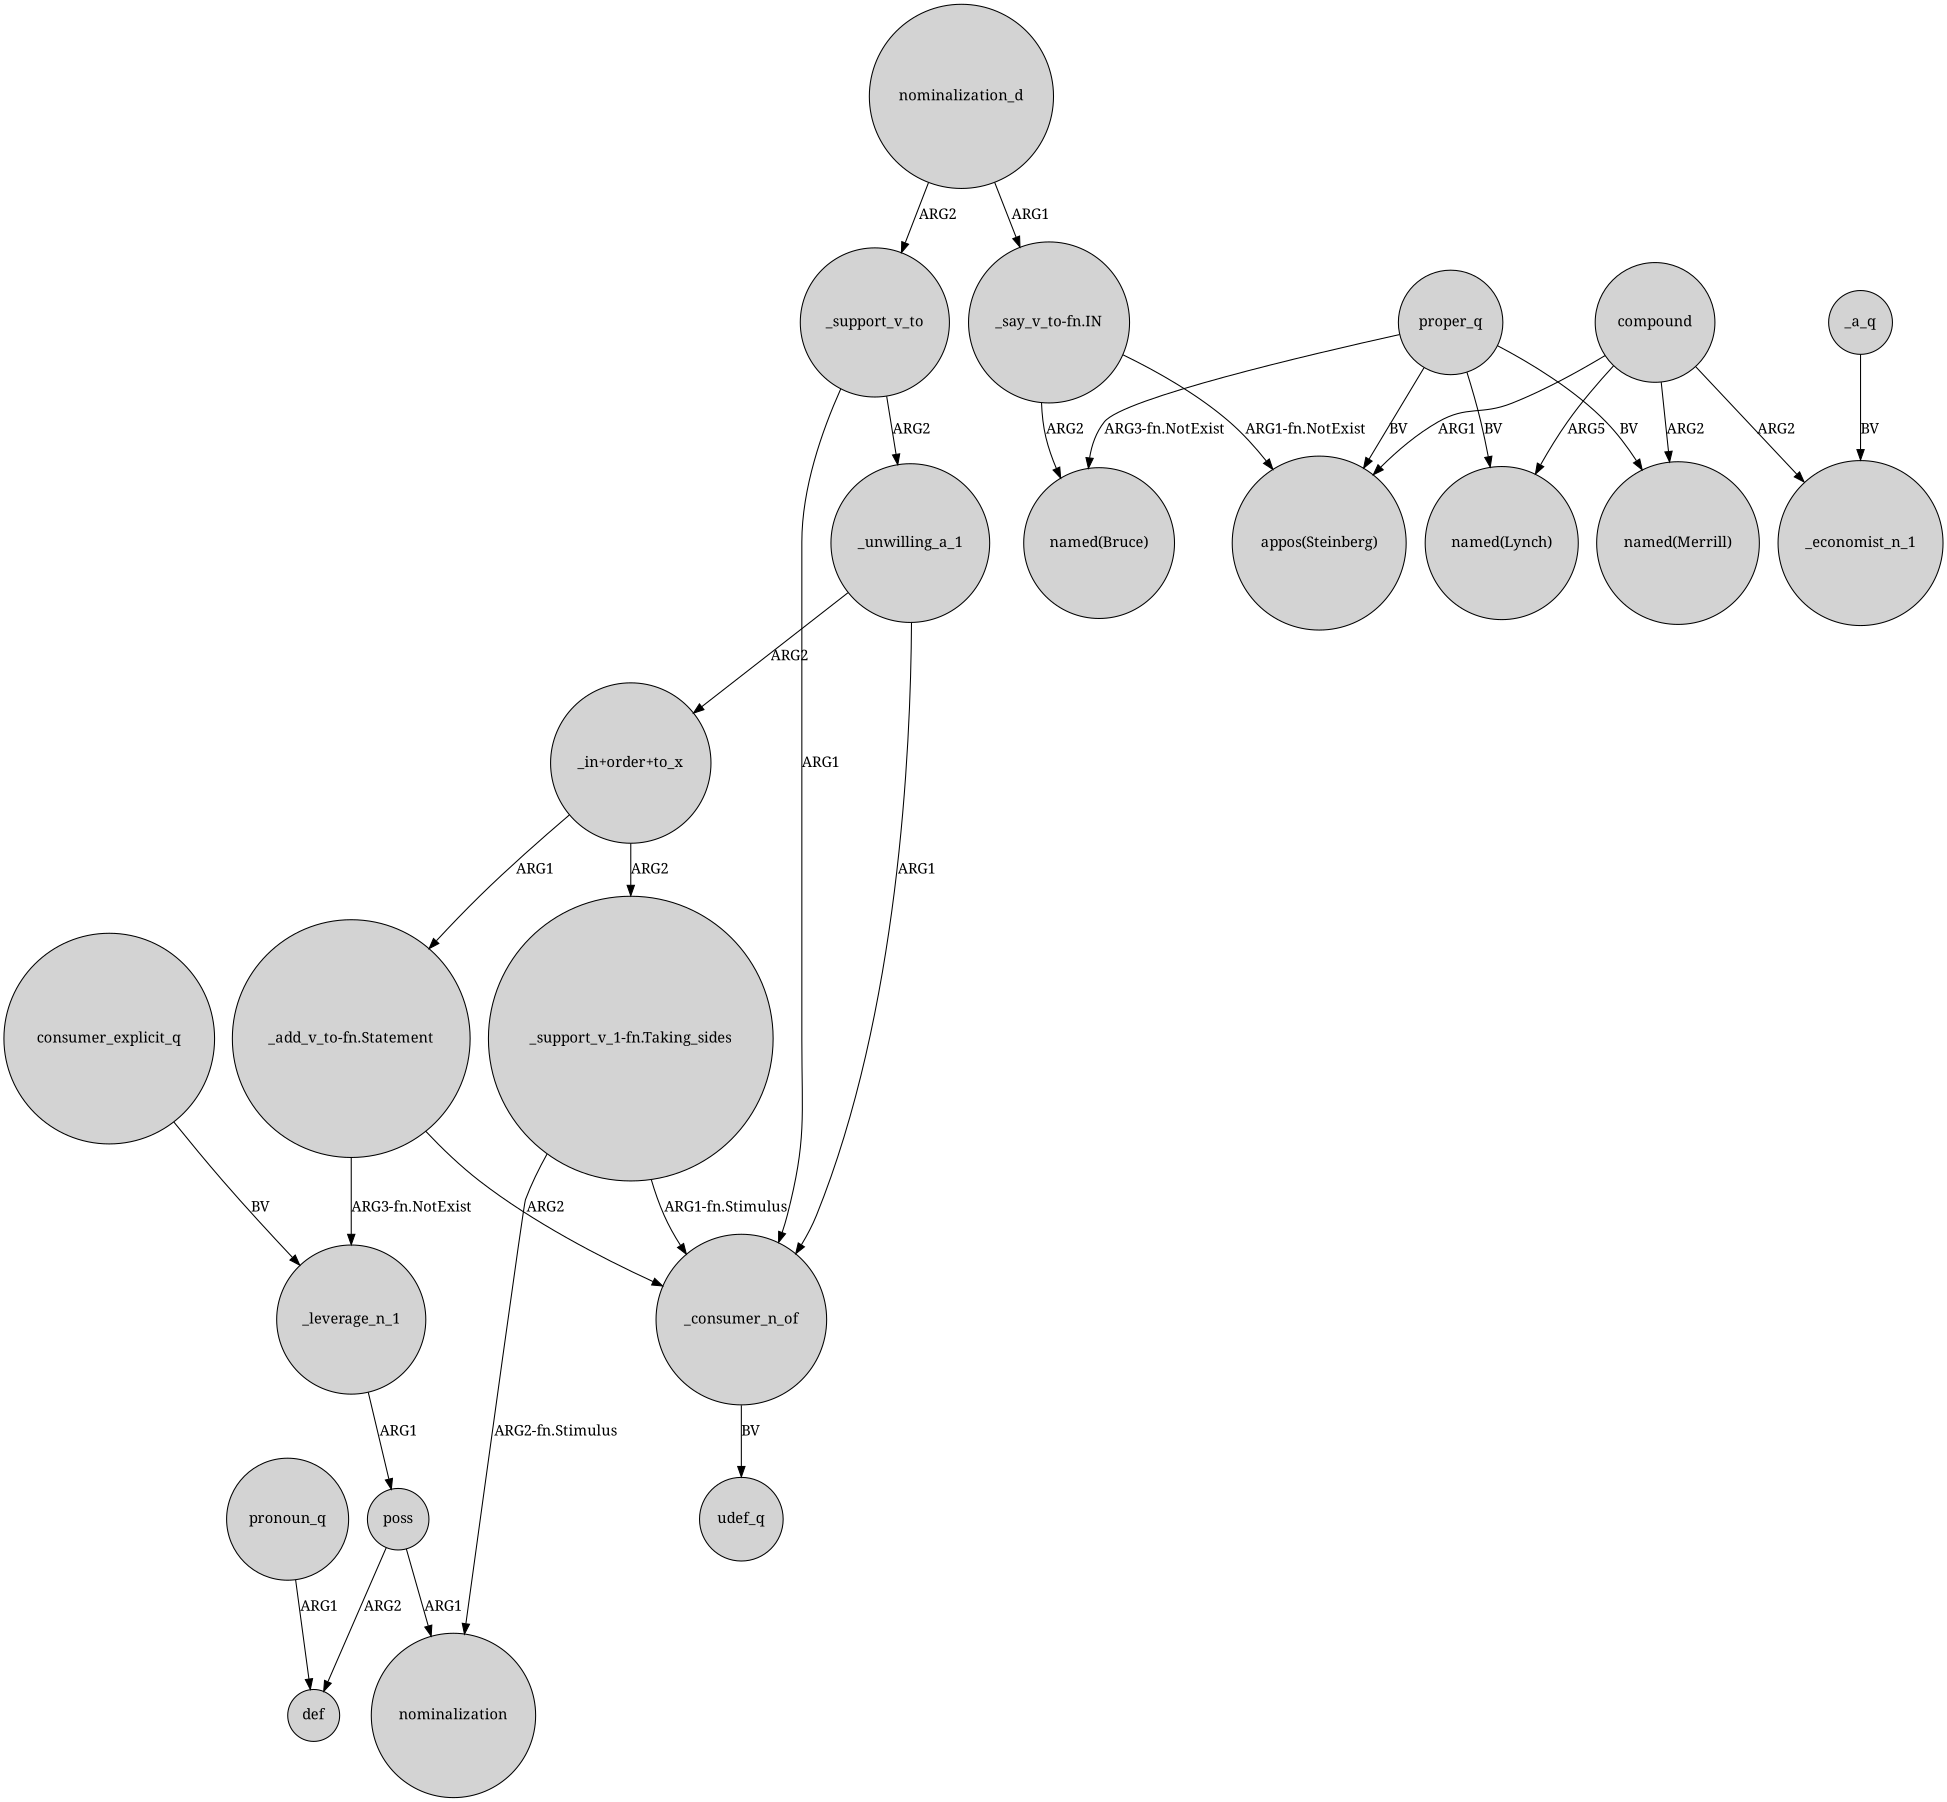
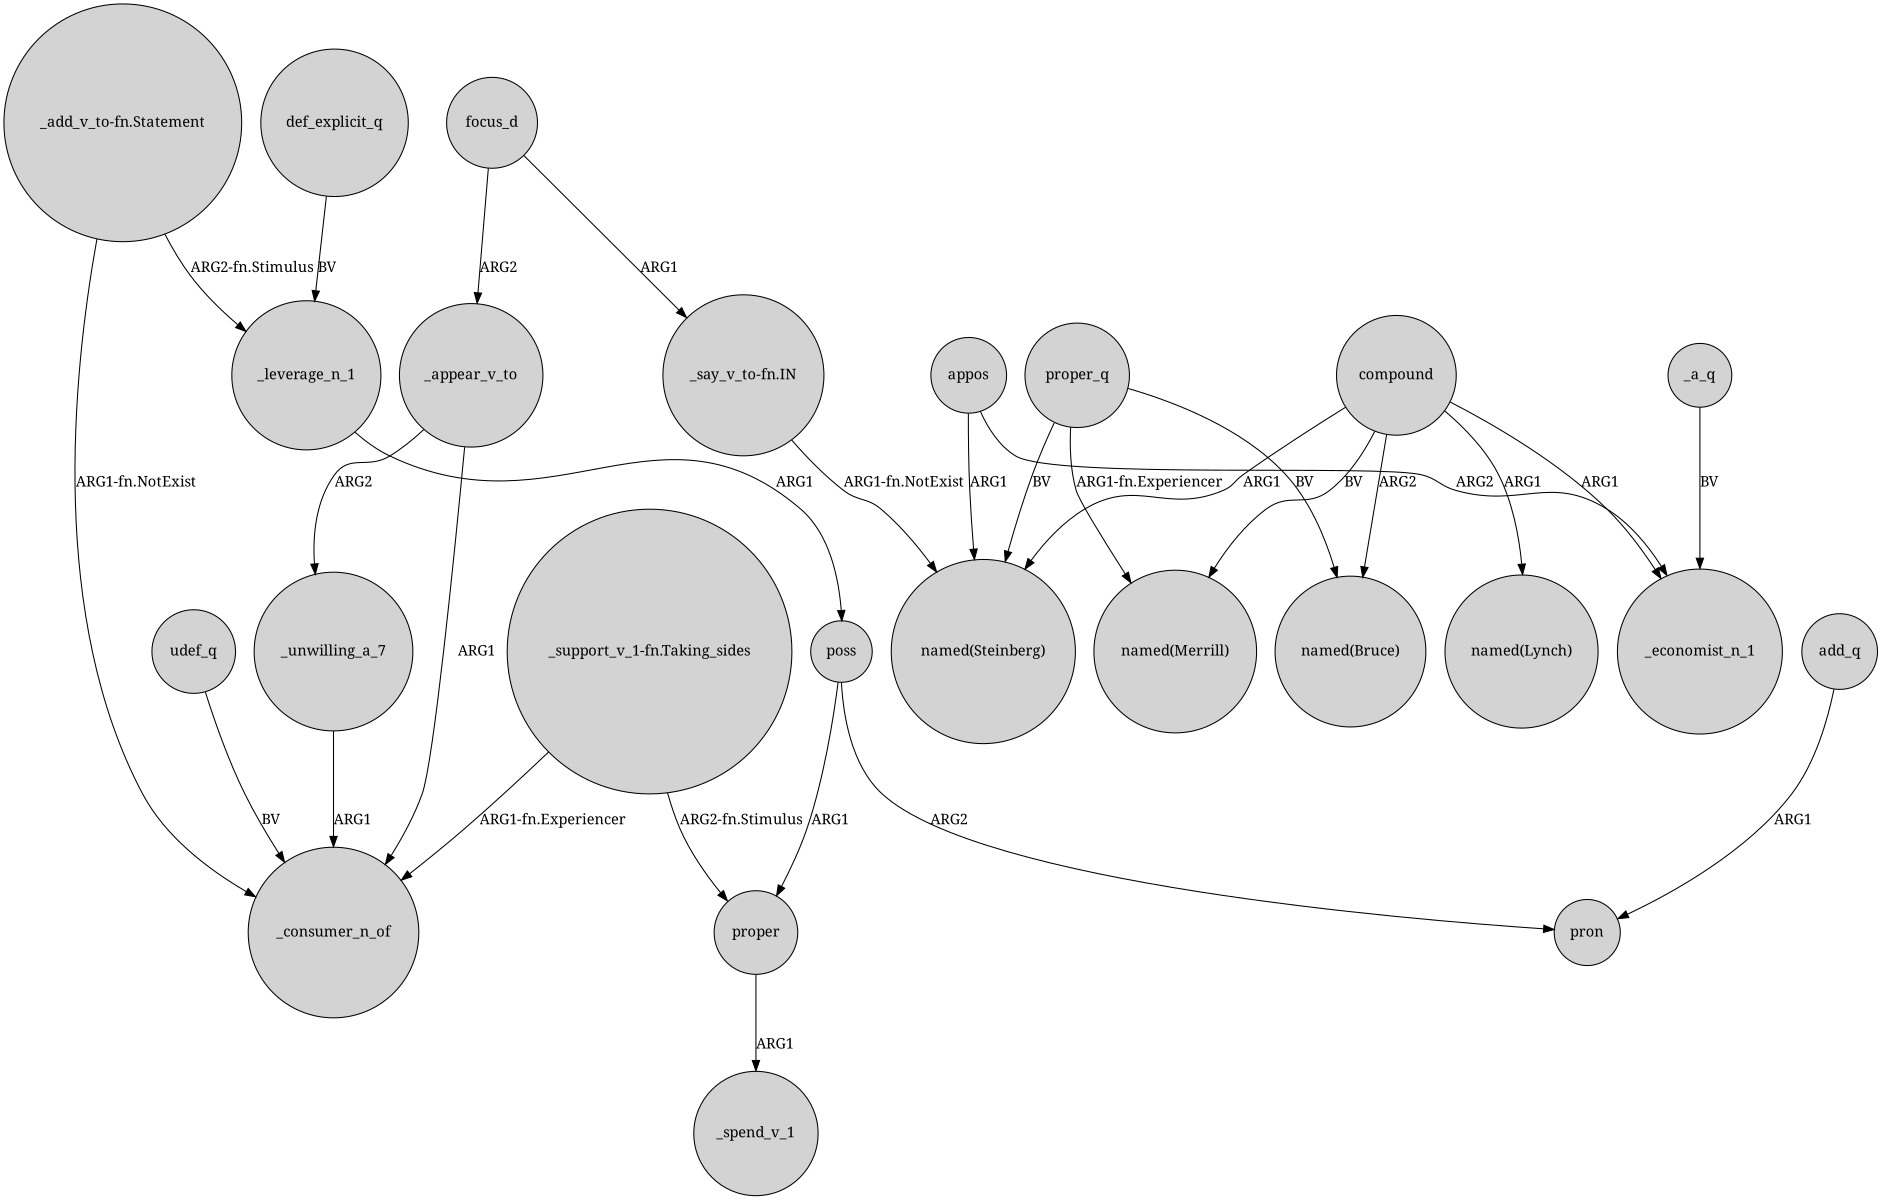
node "nominalization_d": label "nominalization_d" -> "focus_d"
node "_support_v_to": label "_support_v_to" -> "_appear_v_to"
node "appos": added
edge "proper_q" -> "named(Lynch)": removed, label "BV"
edge "proper_q" -> "named(Bruce)": label "ARG3-fn.NotExist" -> "BV"
edge "compound" -> "named(Lynch)": label "ARG5" -> "ARG1"
edge "proper_q" -> "named(Merrill)": label "BV" -> "ARG1-fn.Experiencer"
edge "compound" -> "named(Merrill)": label "ARG2" -> "BV"
edge "compound" -> "_economist_n_1": label "ARG2" -> "ARG1"
edge "_say_v_to-fn.IN" -> "named(Bruce)": now "compound" -> "named(Bruce)"
node "_unwilling_a_1": label "_unwilling_a_1" -> "_unwilling_a_7"
node "appos(Steinberg)": label "appos(Steinberg)" -> "named(Steinberg)"
node "_in+order+to_x": removed
node "consumer_explicit_q": label "consumer_explicit_q" -> "def_explicit_q"
node "_spend_v_1": added
edge "_add_v_to-fn.Statement" -> "_leverage_n_1": label "ARG3-fn.NotExist" -> "ARG2-fn.Stimulus"
edge "_add_v_to-fn.Statement" -> "_consumer_n_of": label "ARG2" -> "ARG1-fn.NotExist"
edge "_support_v_1-fn.Taking_sides" -> "_consumer_n_of": label "ARG1-fn.Stimulus" -> "ARG1-fn.Experiencer"
edge "_consumer_n_of" -> "udef_q": reversed
node "pronoun_q": label "pronoun_q" -> "add_q"
node "def": label "def" -> "pron"
node "nominalization": label "nominalization" -> "proper"
